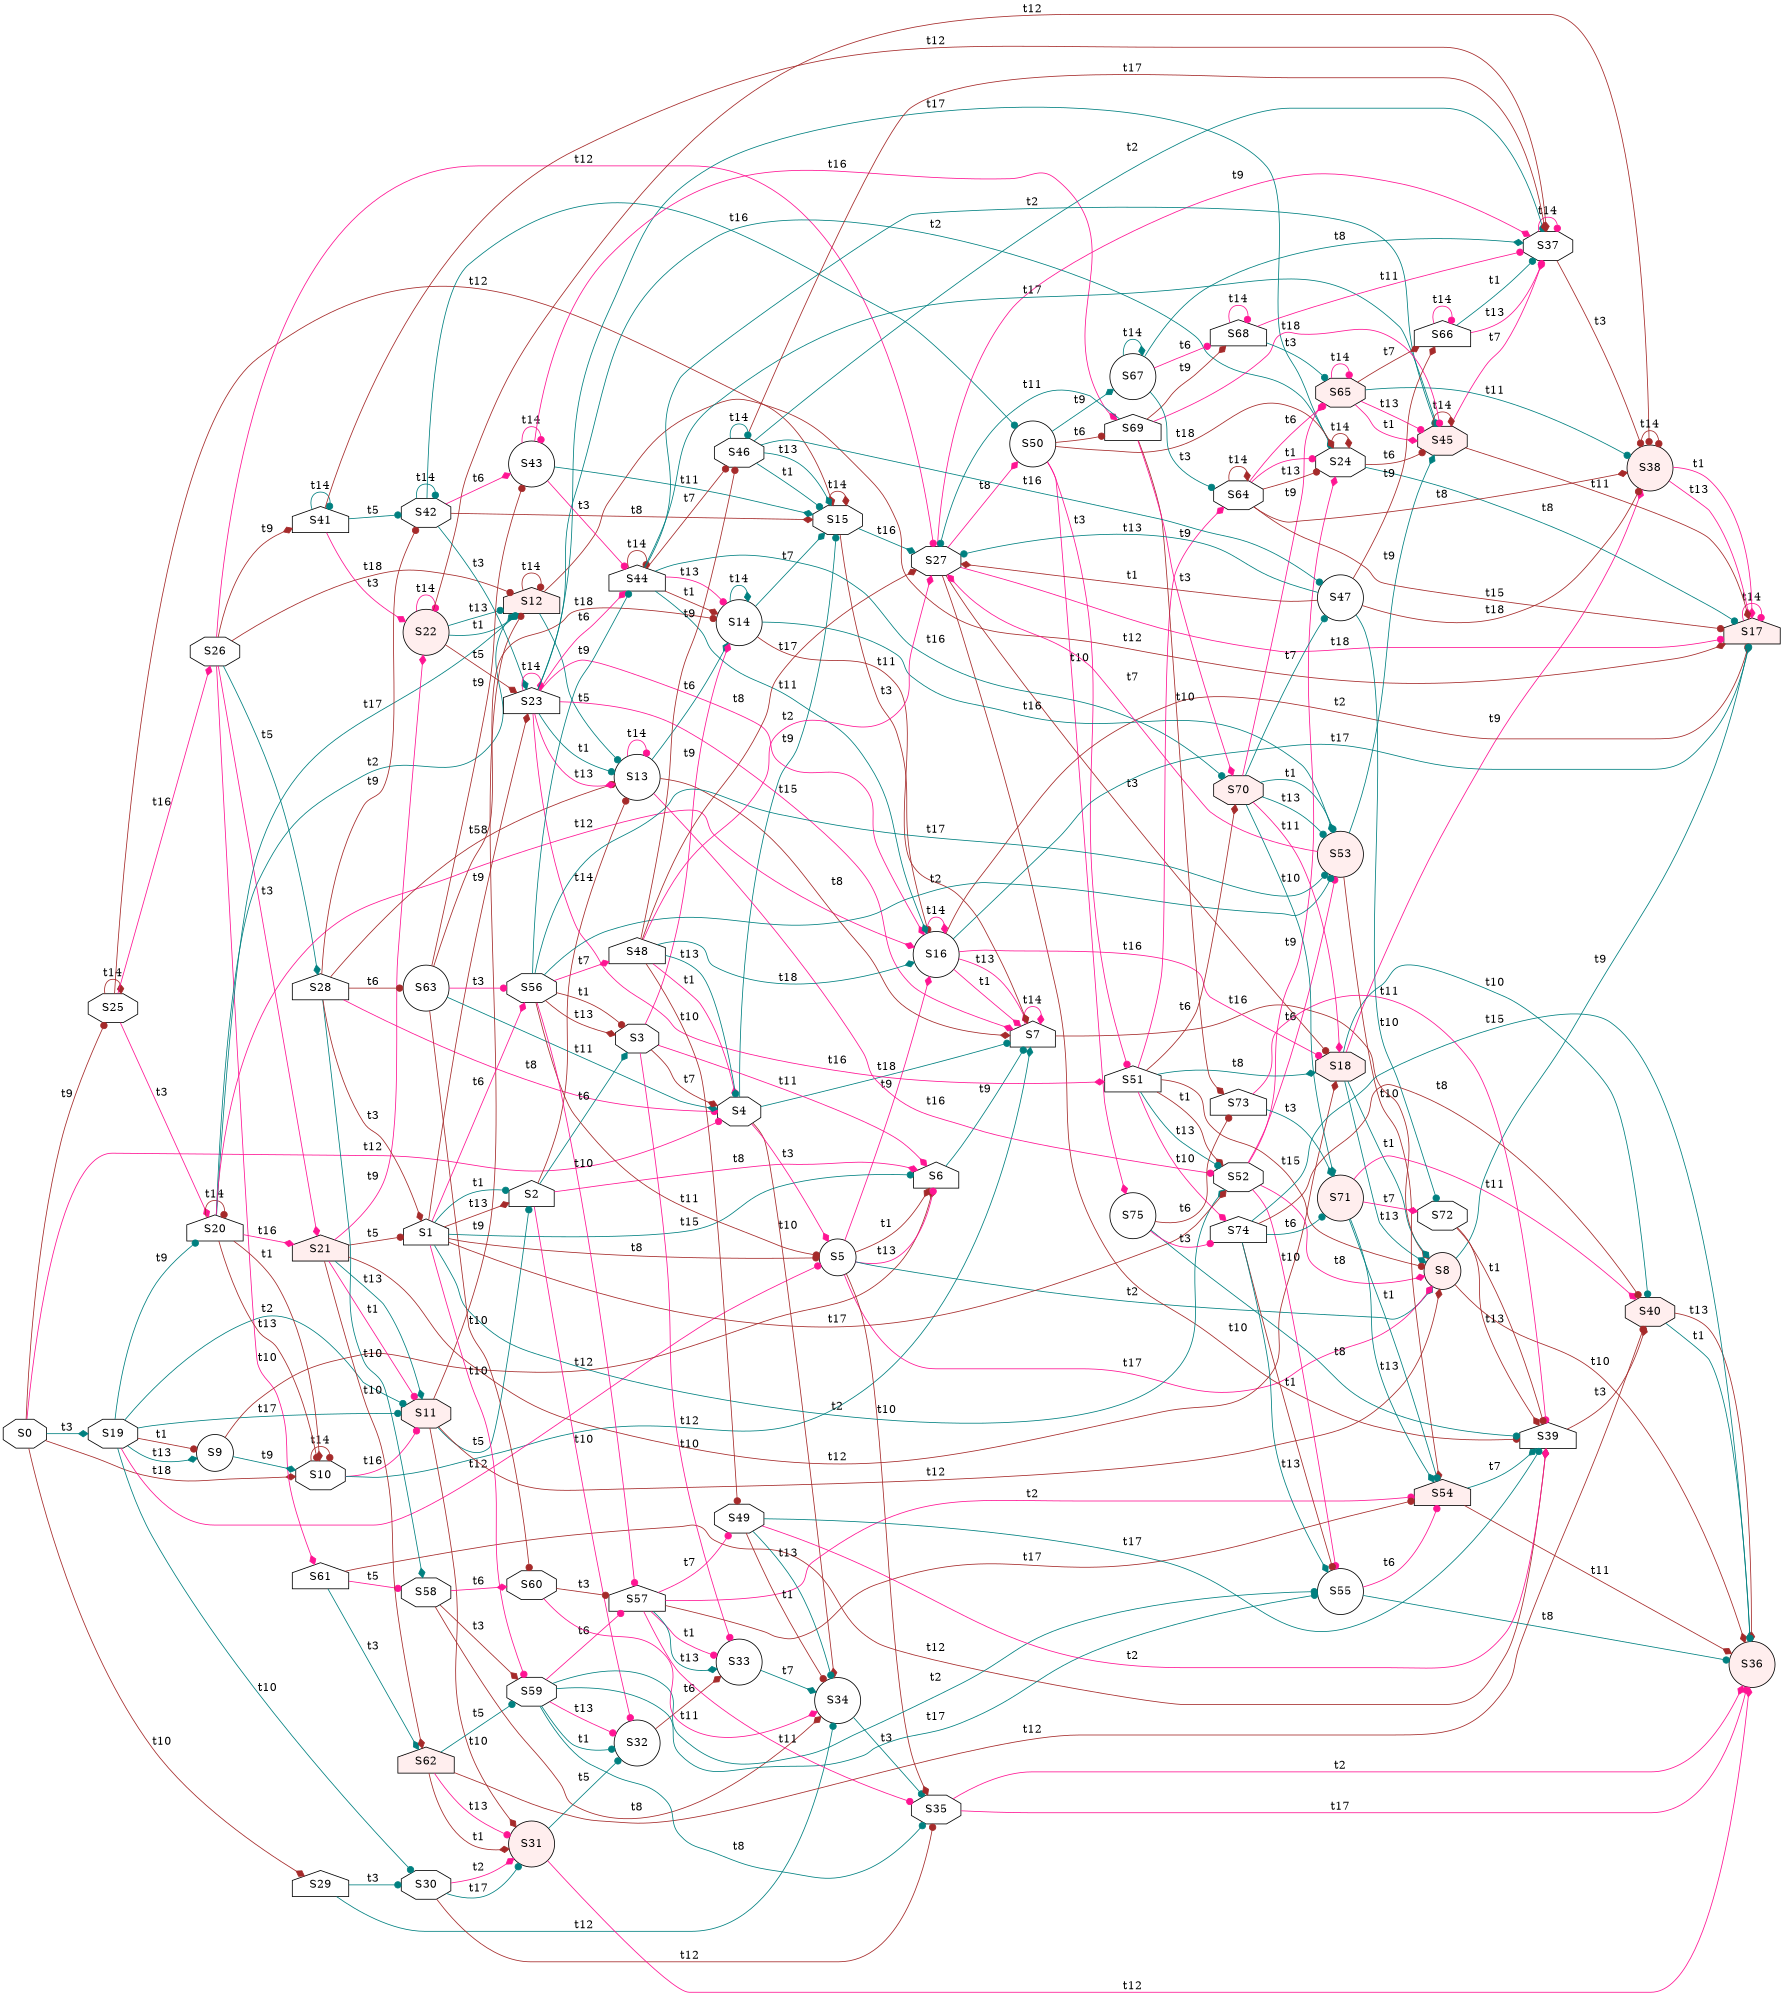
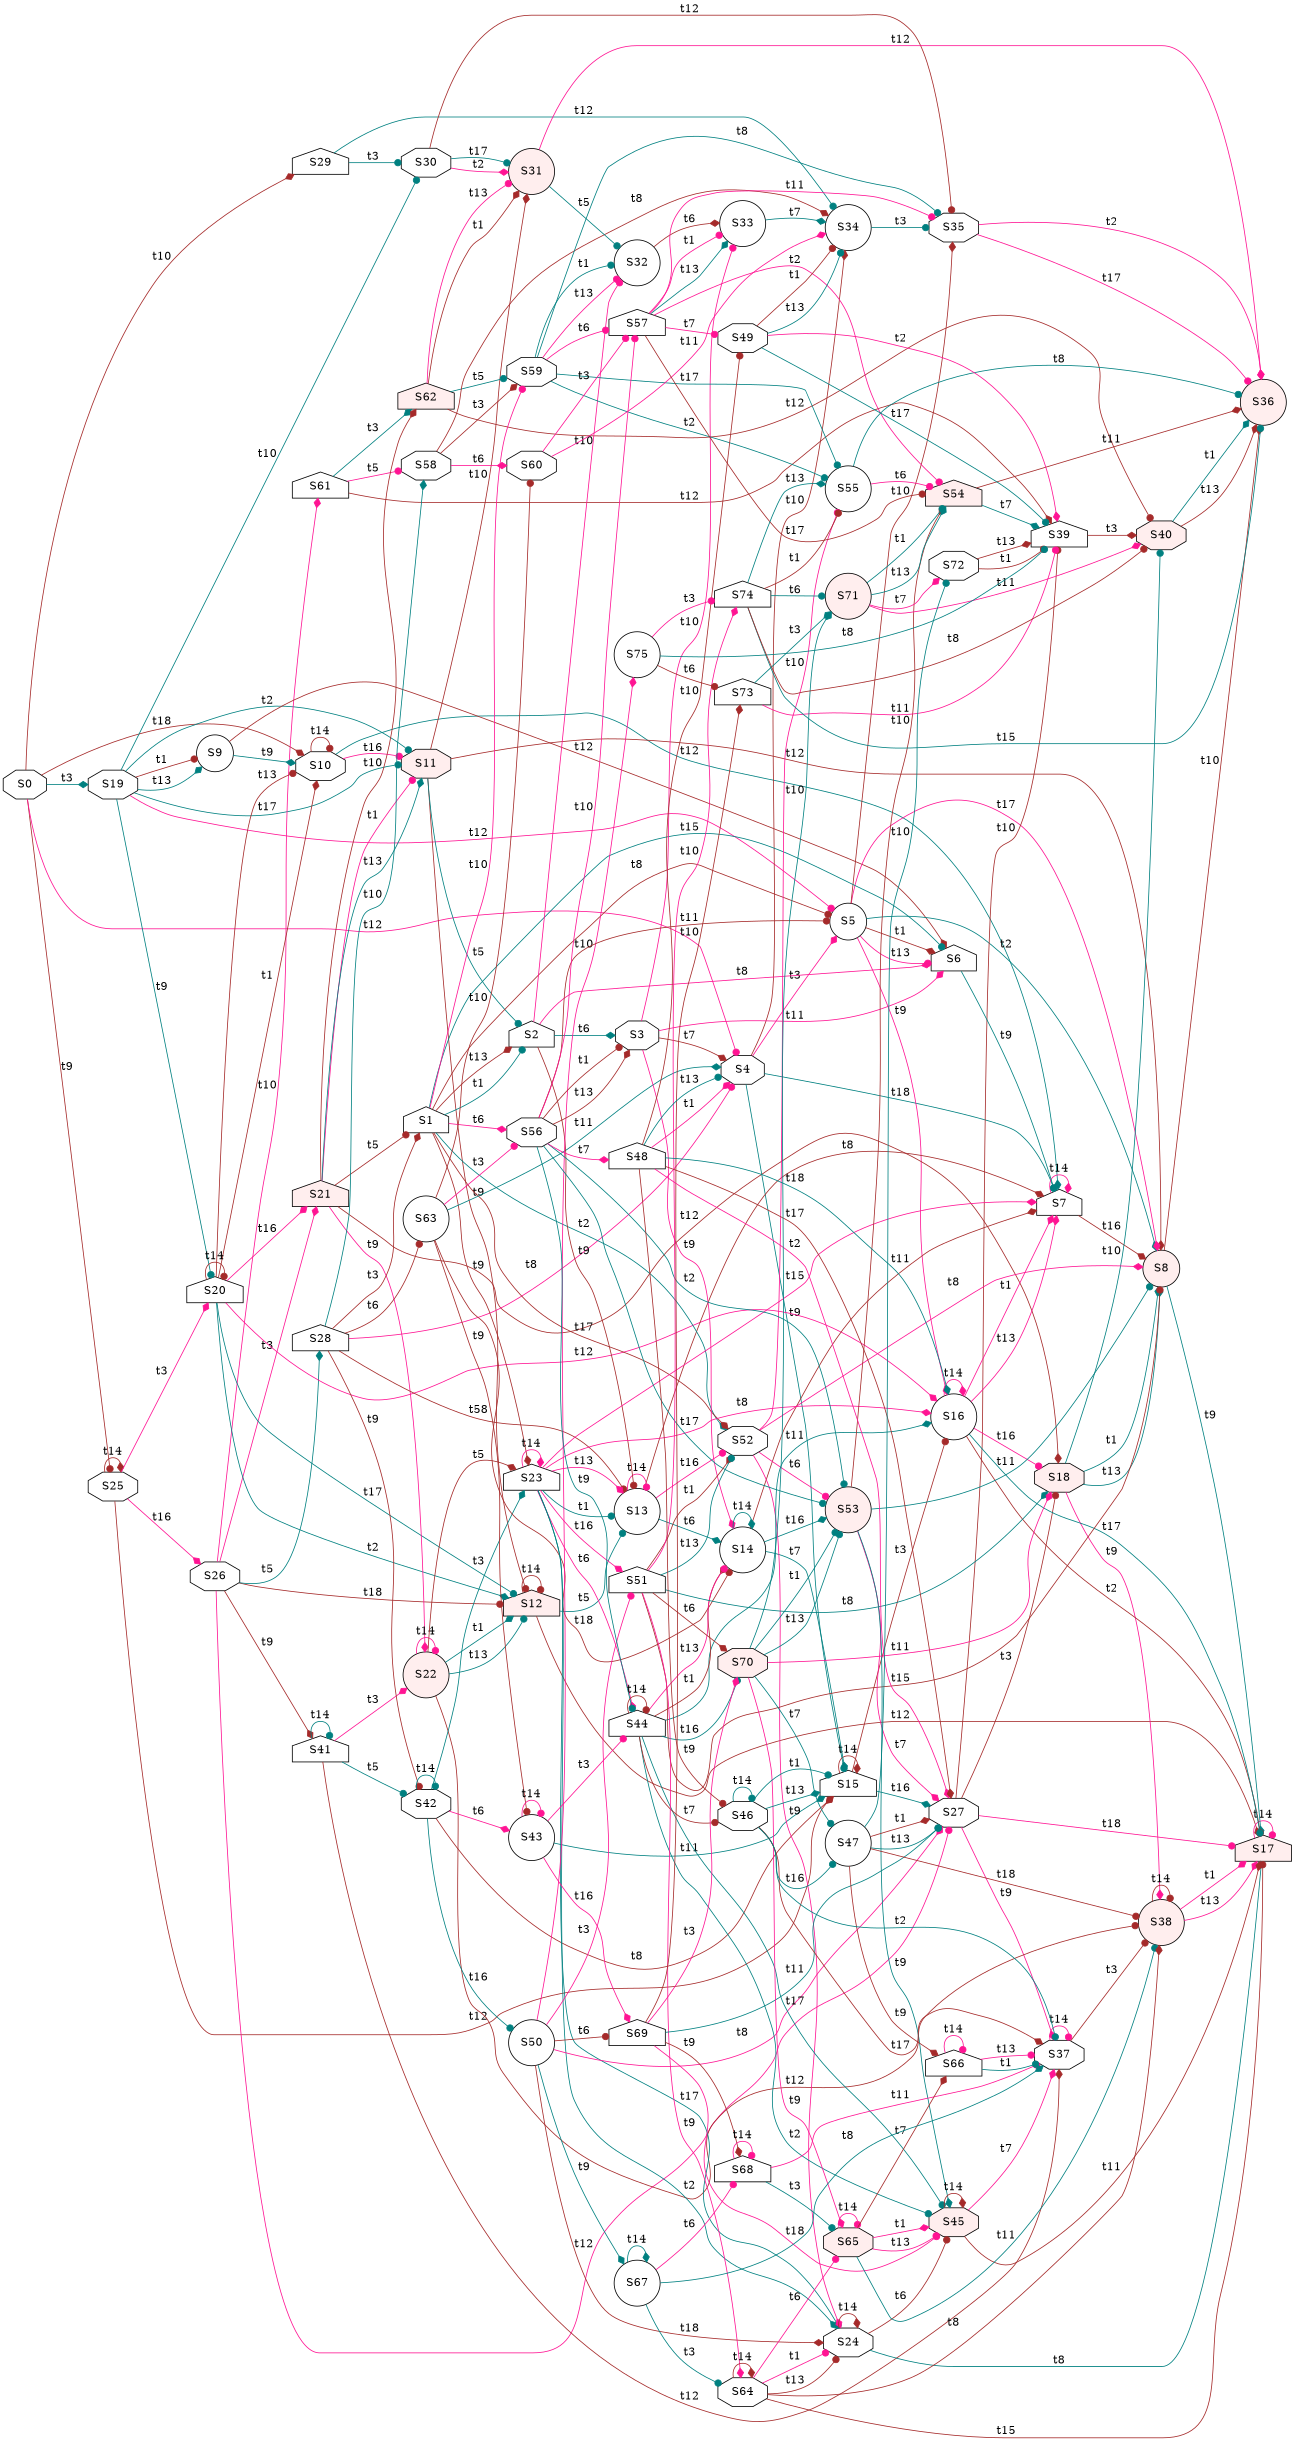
edge "S27" -> "S50": reversed
node "S15": shape octagon -> house
edge "S2" -> "S13": label "t14" -> "t9"
edge "S53" -> "S8": added, label "t11"
edge "S60" -> "S57": color brown -> deeppink
